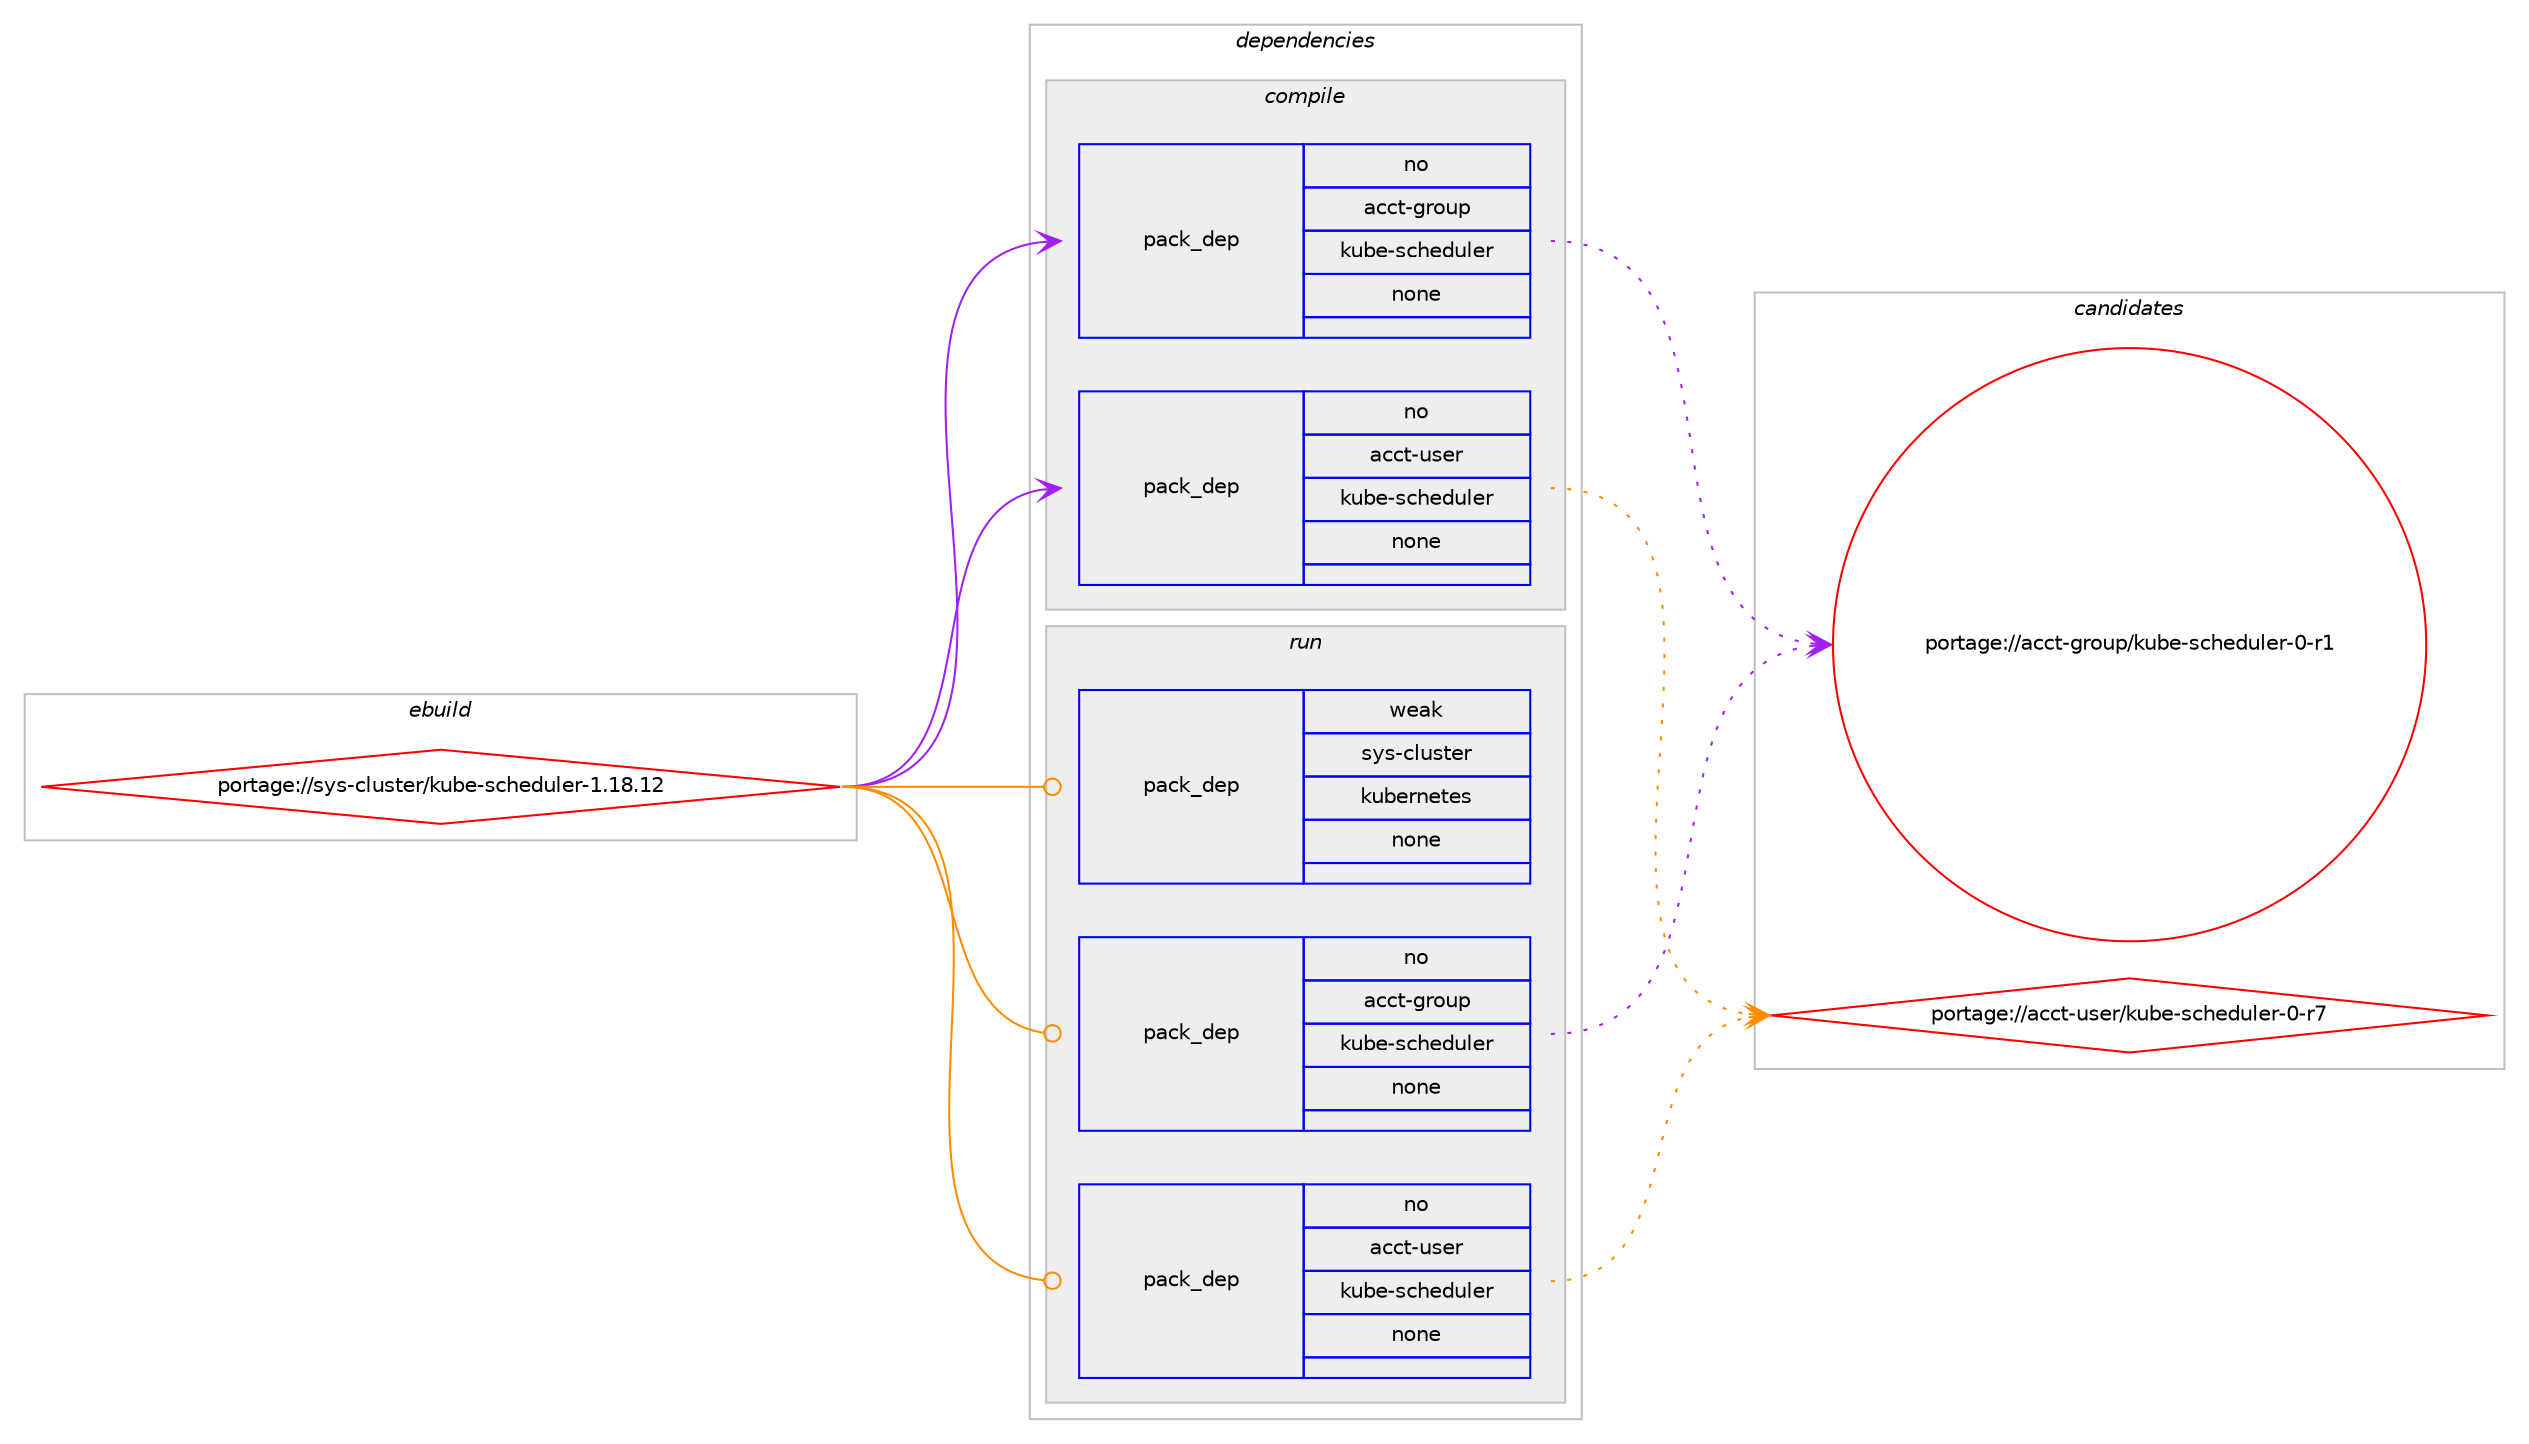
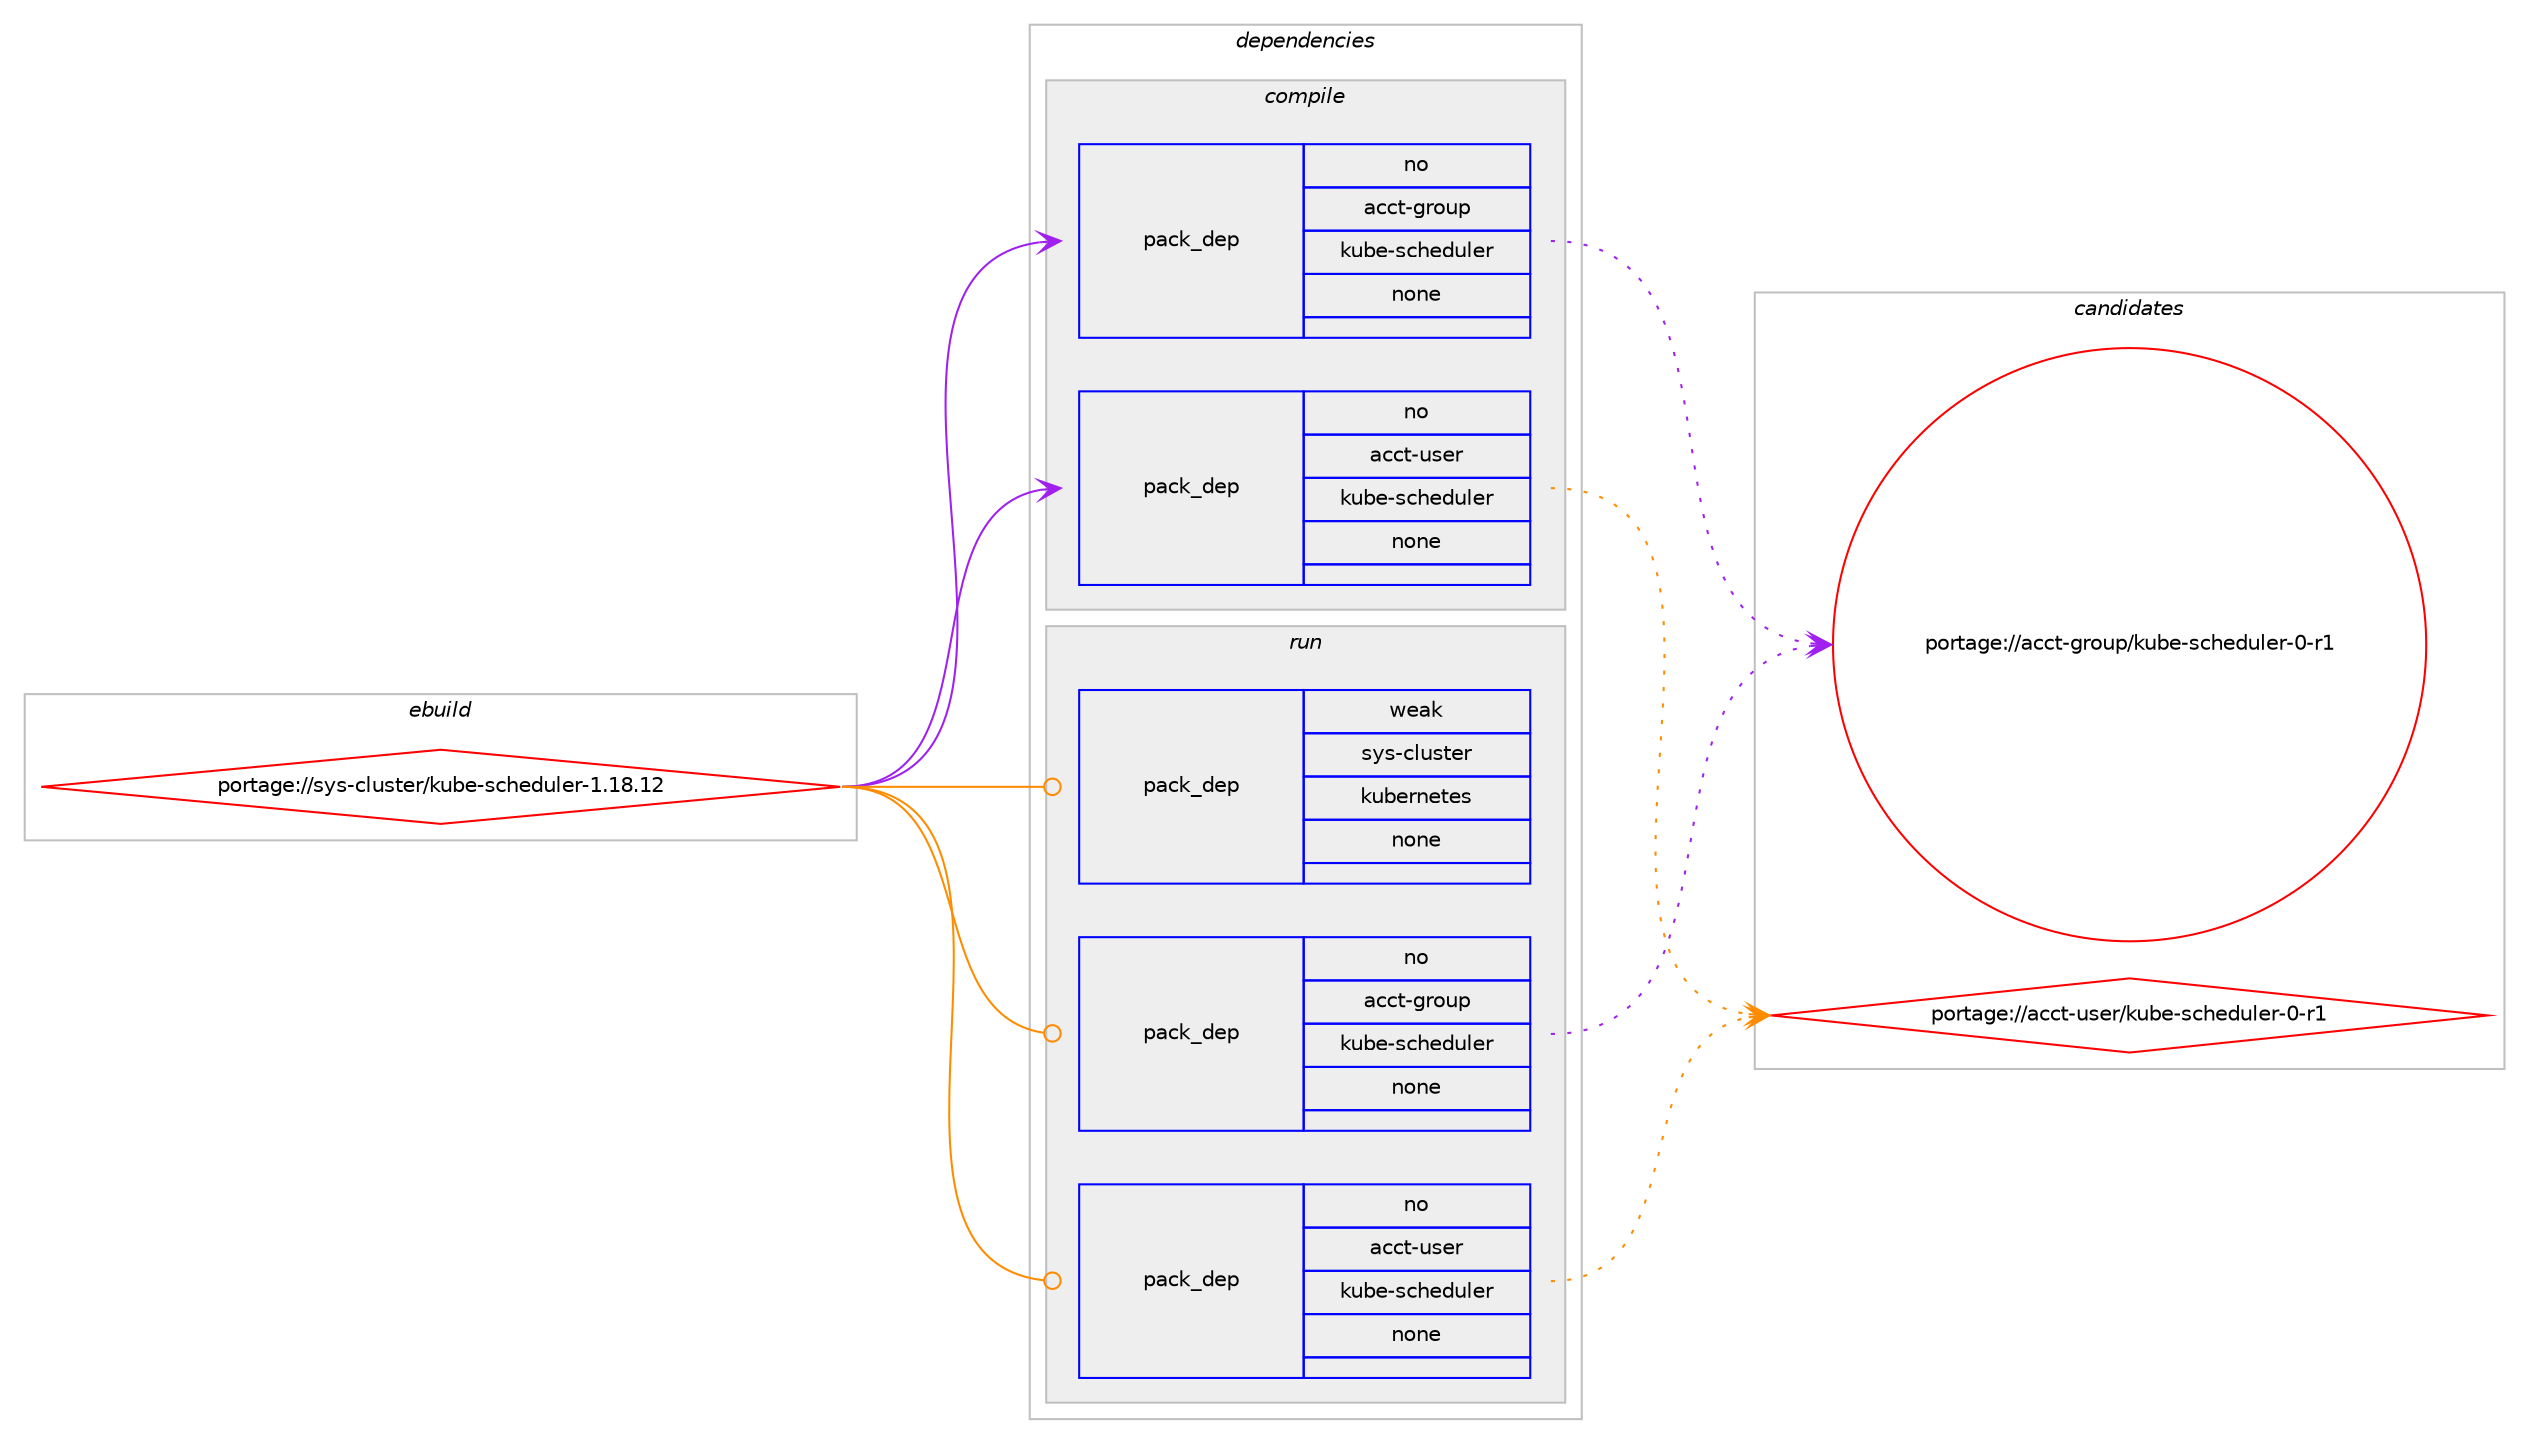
node "portage://acct-user/kube-scheduler-0-r7": label "portage://acct-user/kube-scheduler-0-r7" -> "portage://acct-user/kube-scheduler-0-r1"
